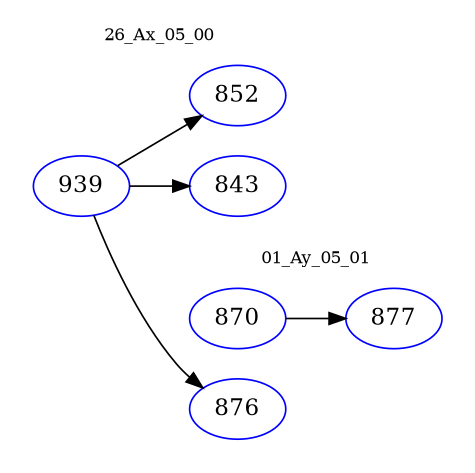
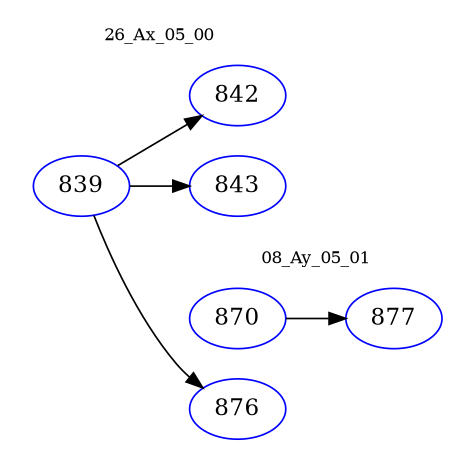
node "852": label "852" -> "842"
node "939": label "939" -> "839"
cluster "01_Ay_05_01": label "01_Ay_05_01" -> "08_Ay_05_01"
